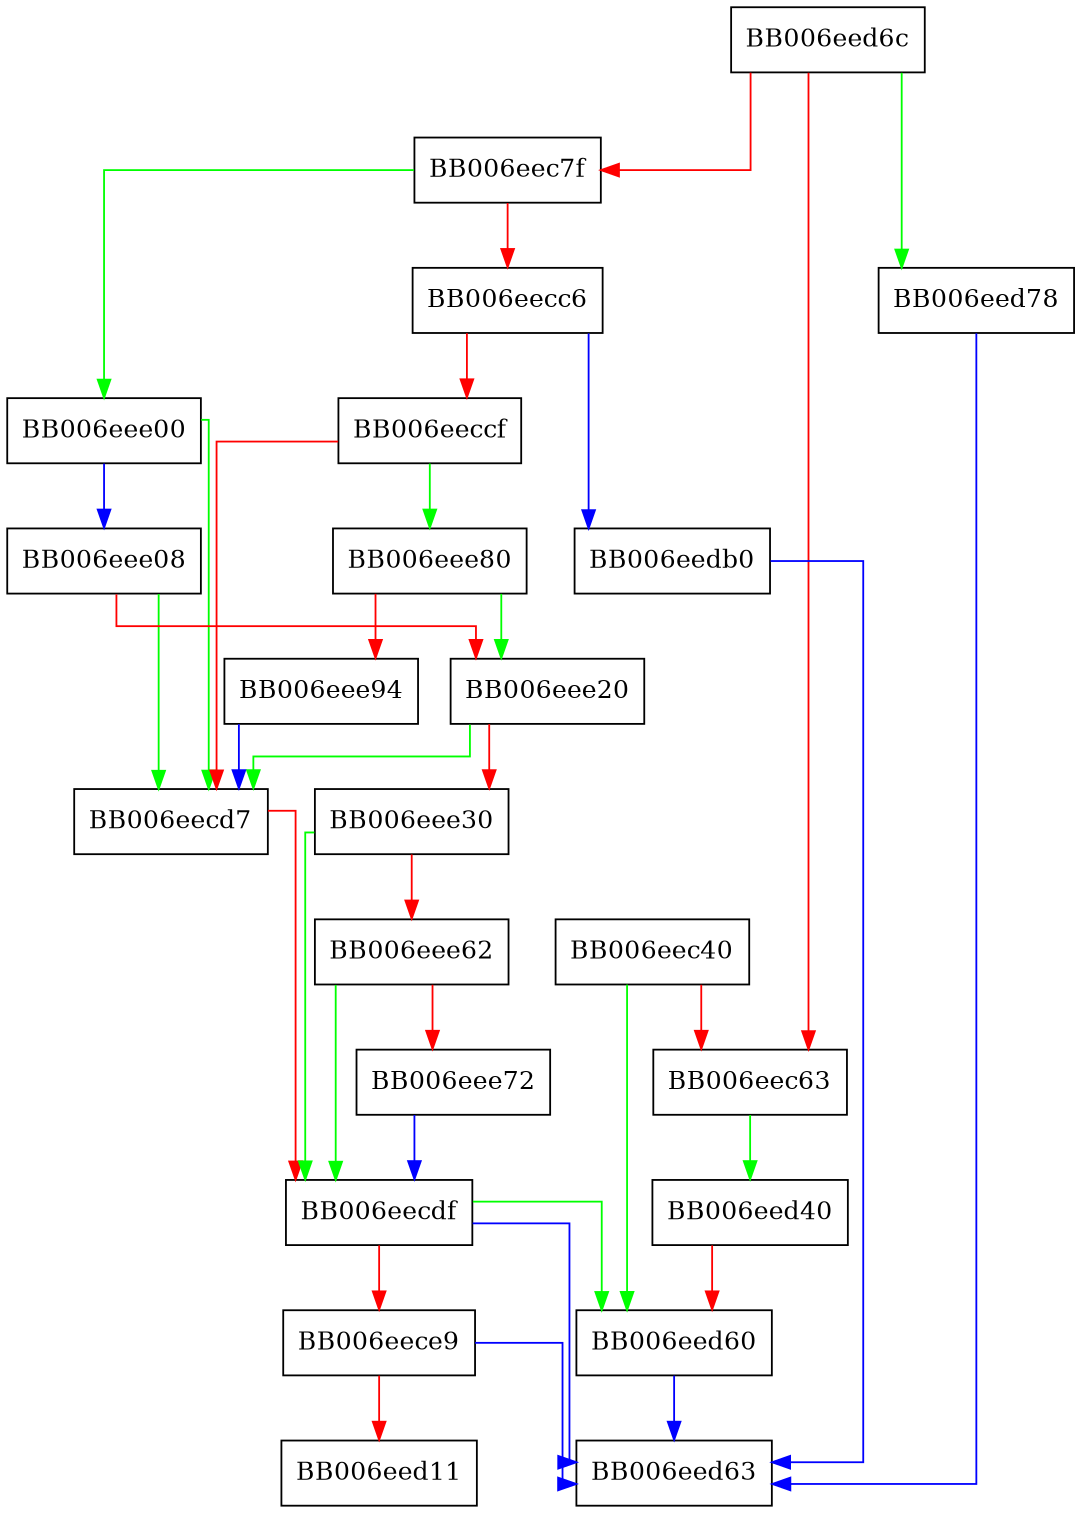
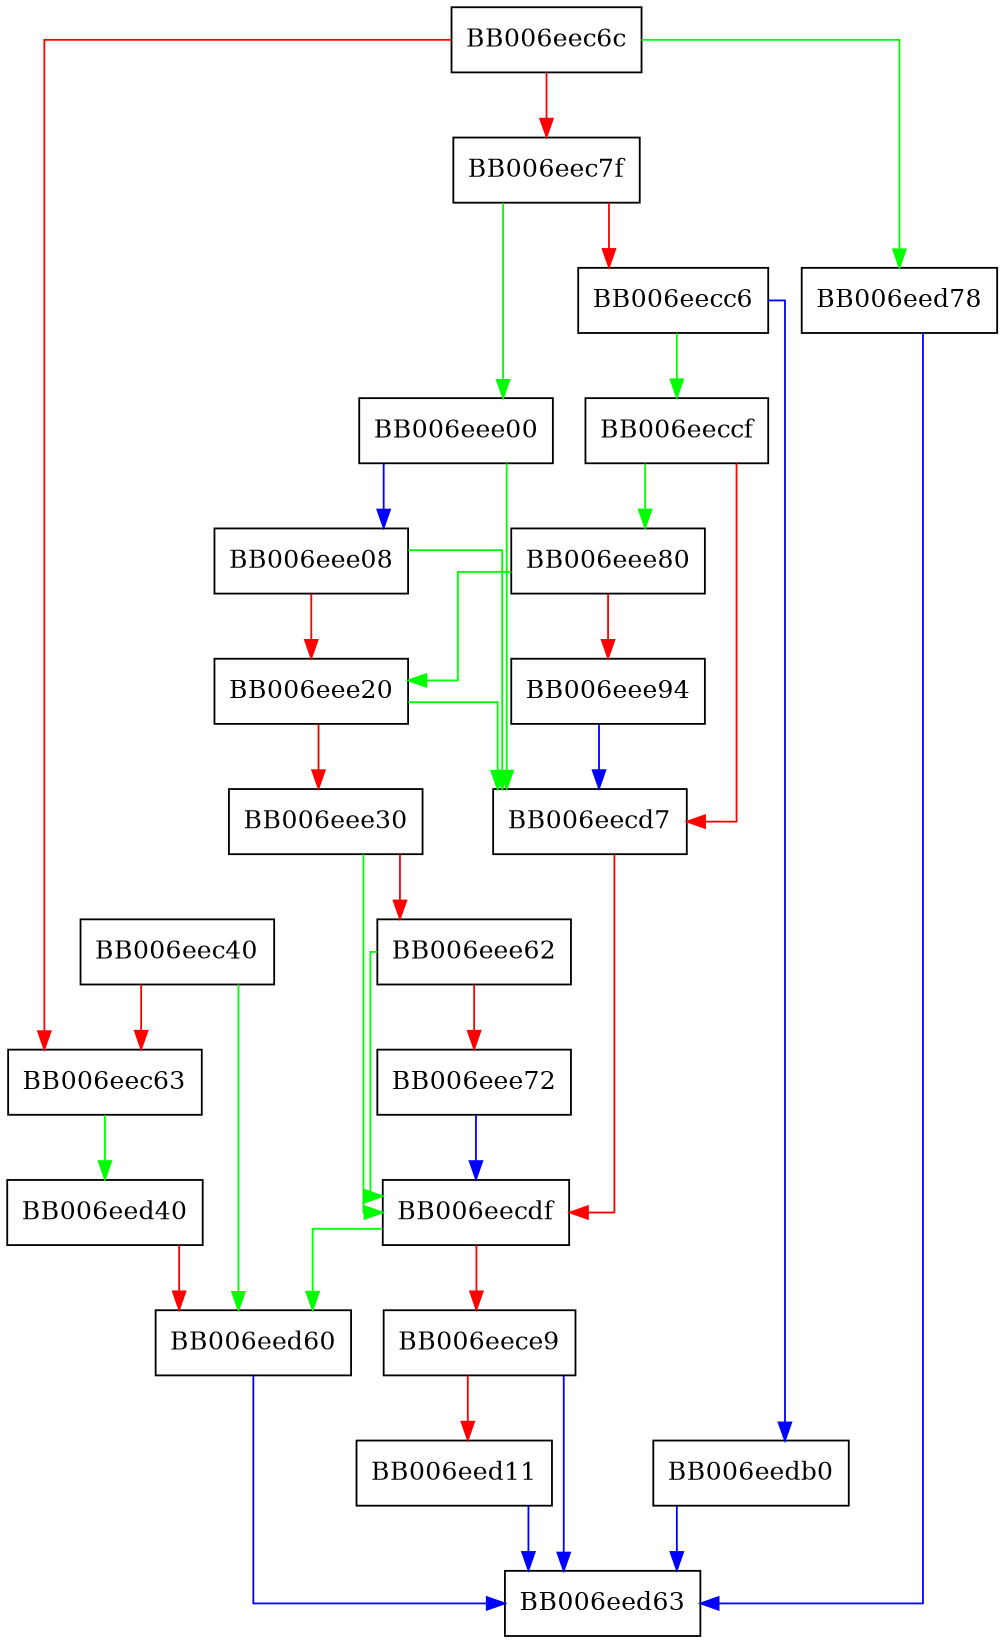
node "BB006eed6c": label "BB006eed6c" -> "BB006eec6c"
edge "BB006eecc6" -> "BB006eeccf": color red -> green
edge "BB006eecdf" -> "BB006eed63": now "BB006eed11" -> "BB006eed63"
